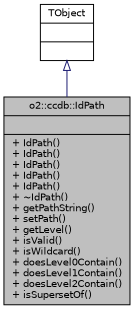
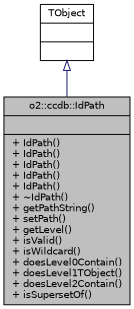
node "o2::ccdb::IdPath": text "+ doesLevel1Contain()" -> "+ doesLevel1TObject()"
